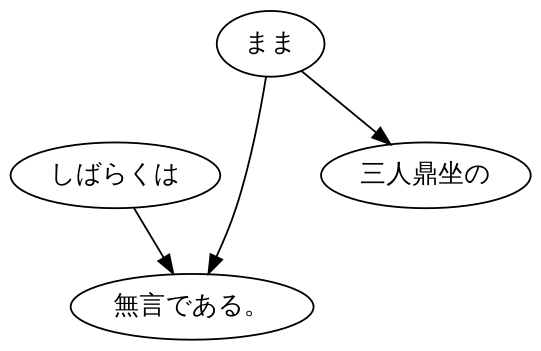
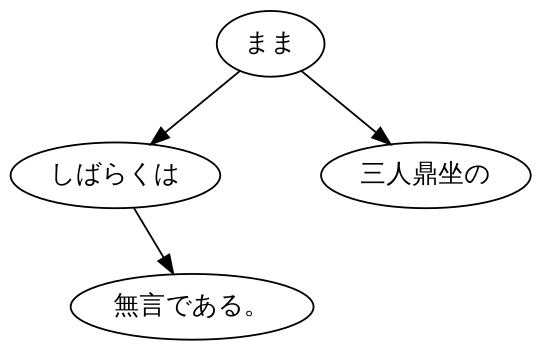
edge "まま" -> "無言である。": now "まま" -> "しばらくは"
